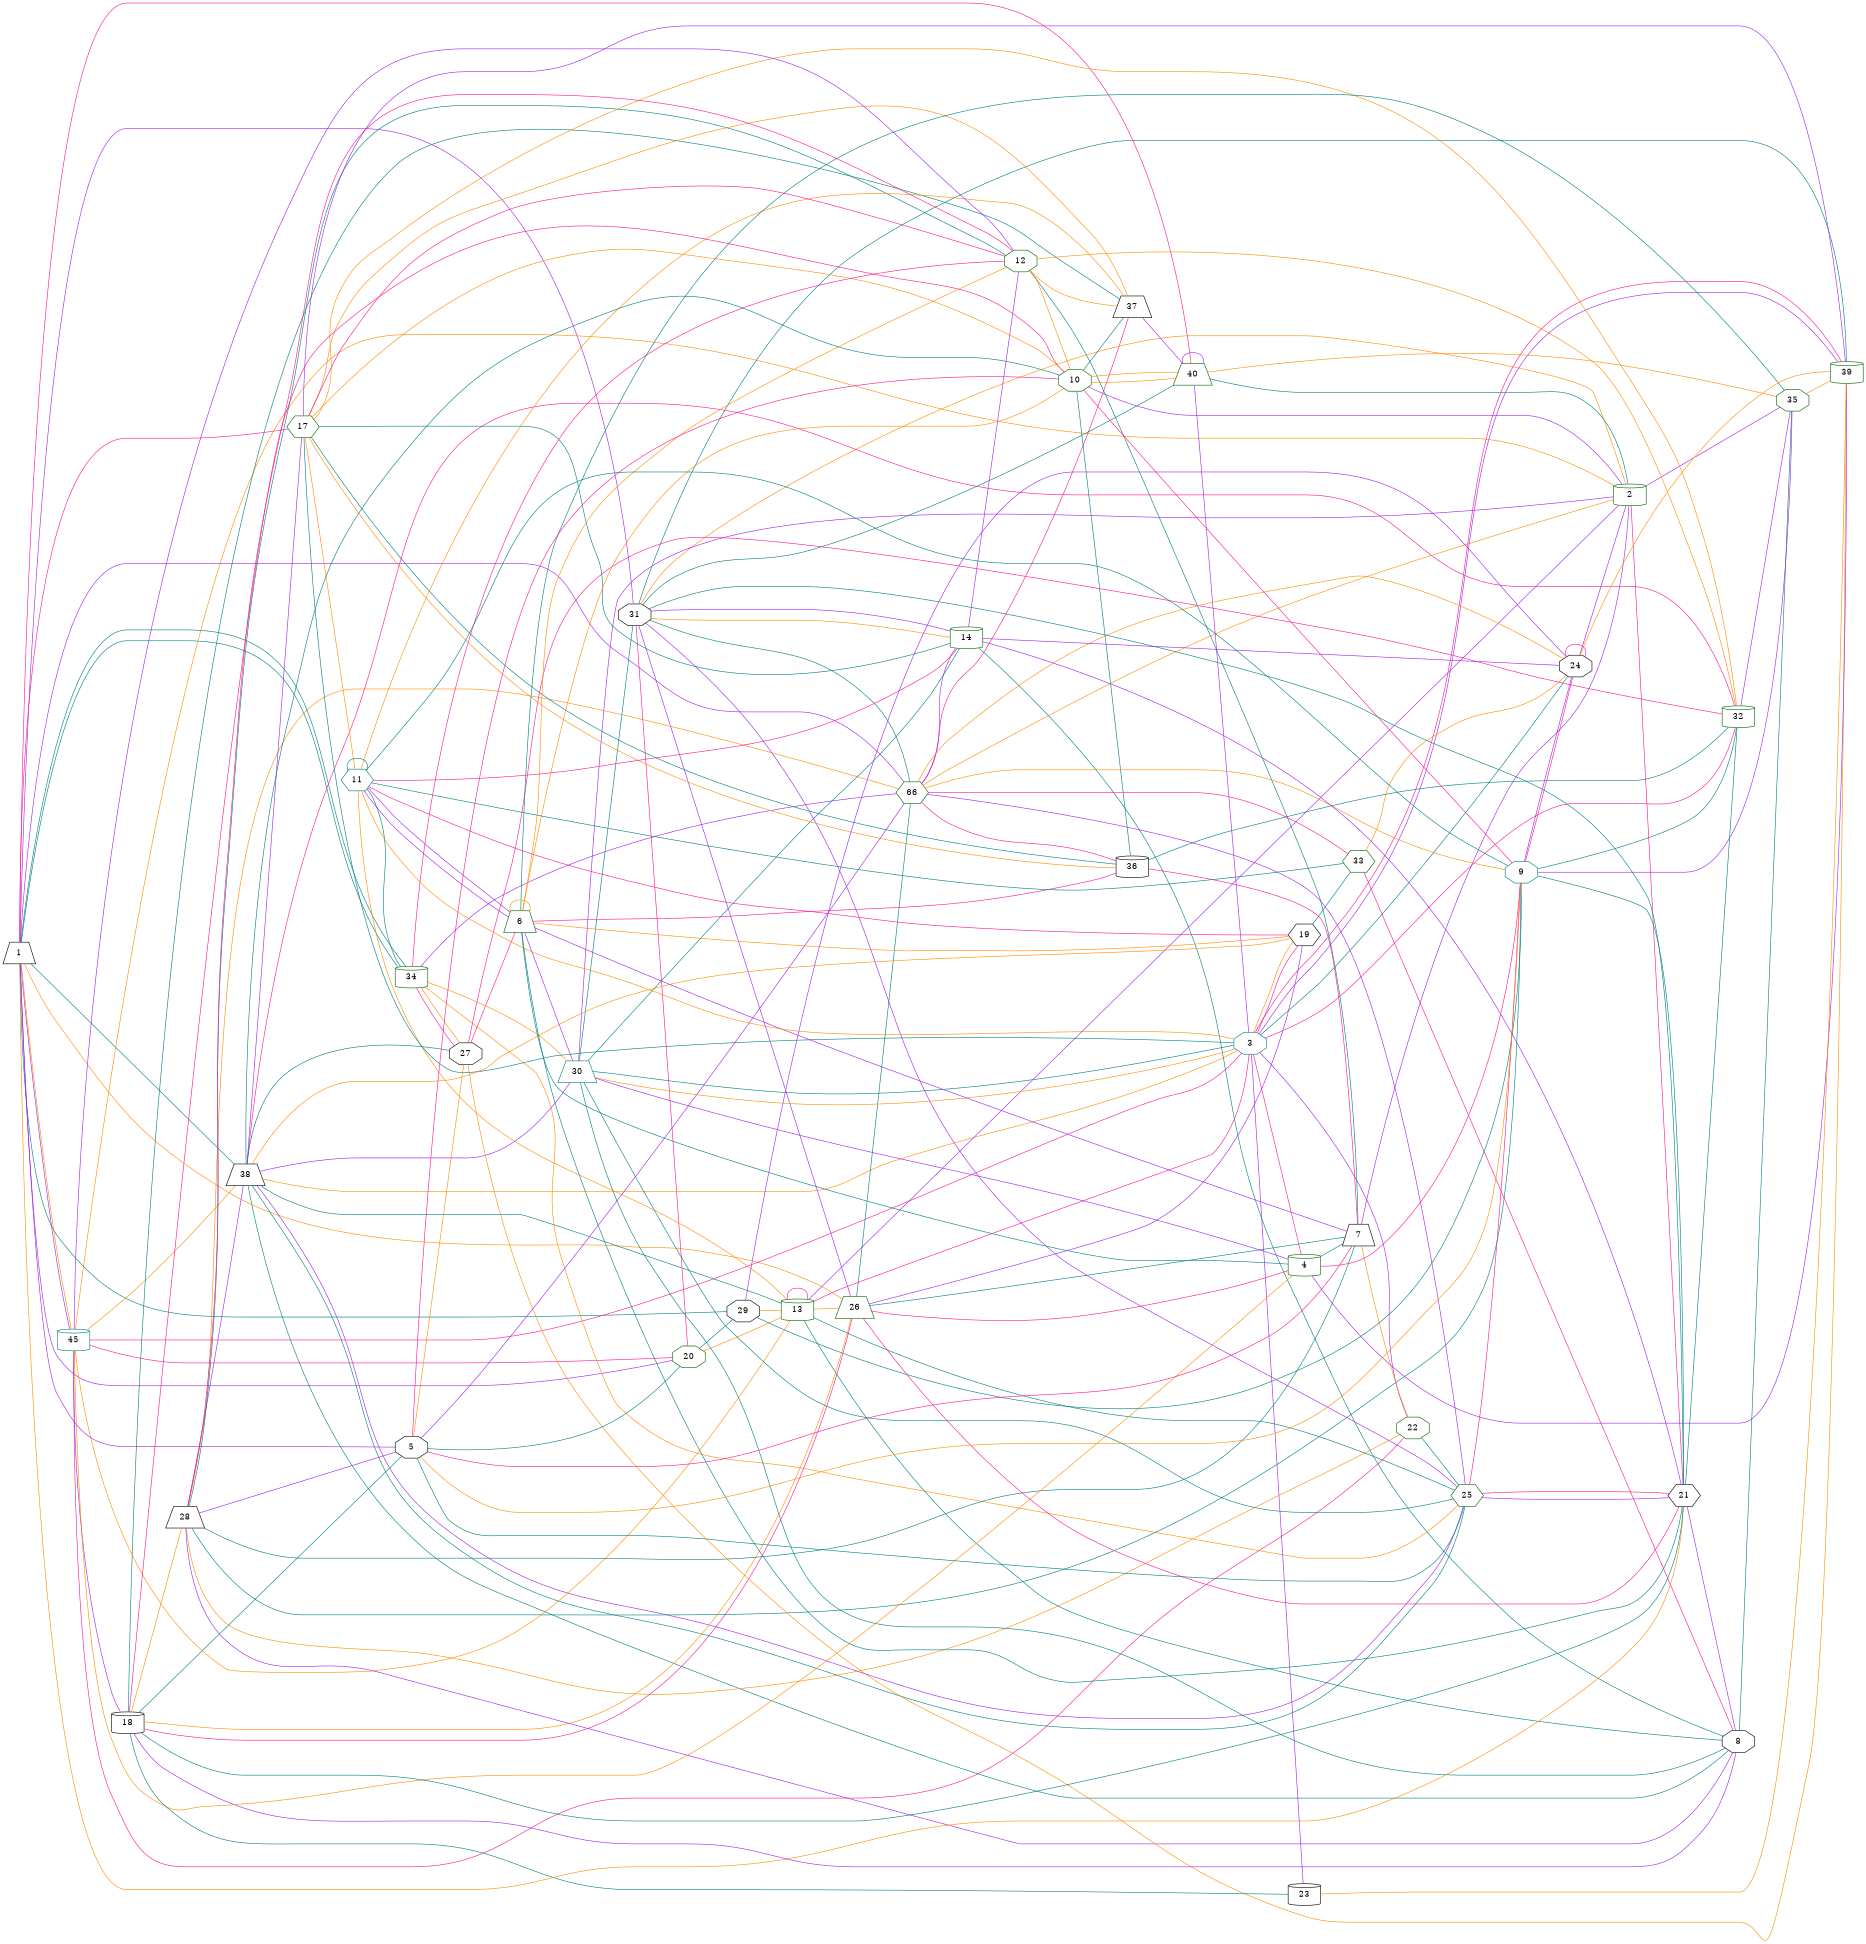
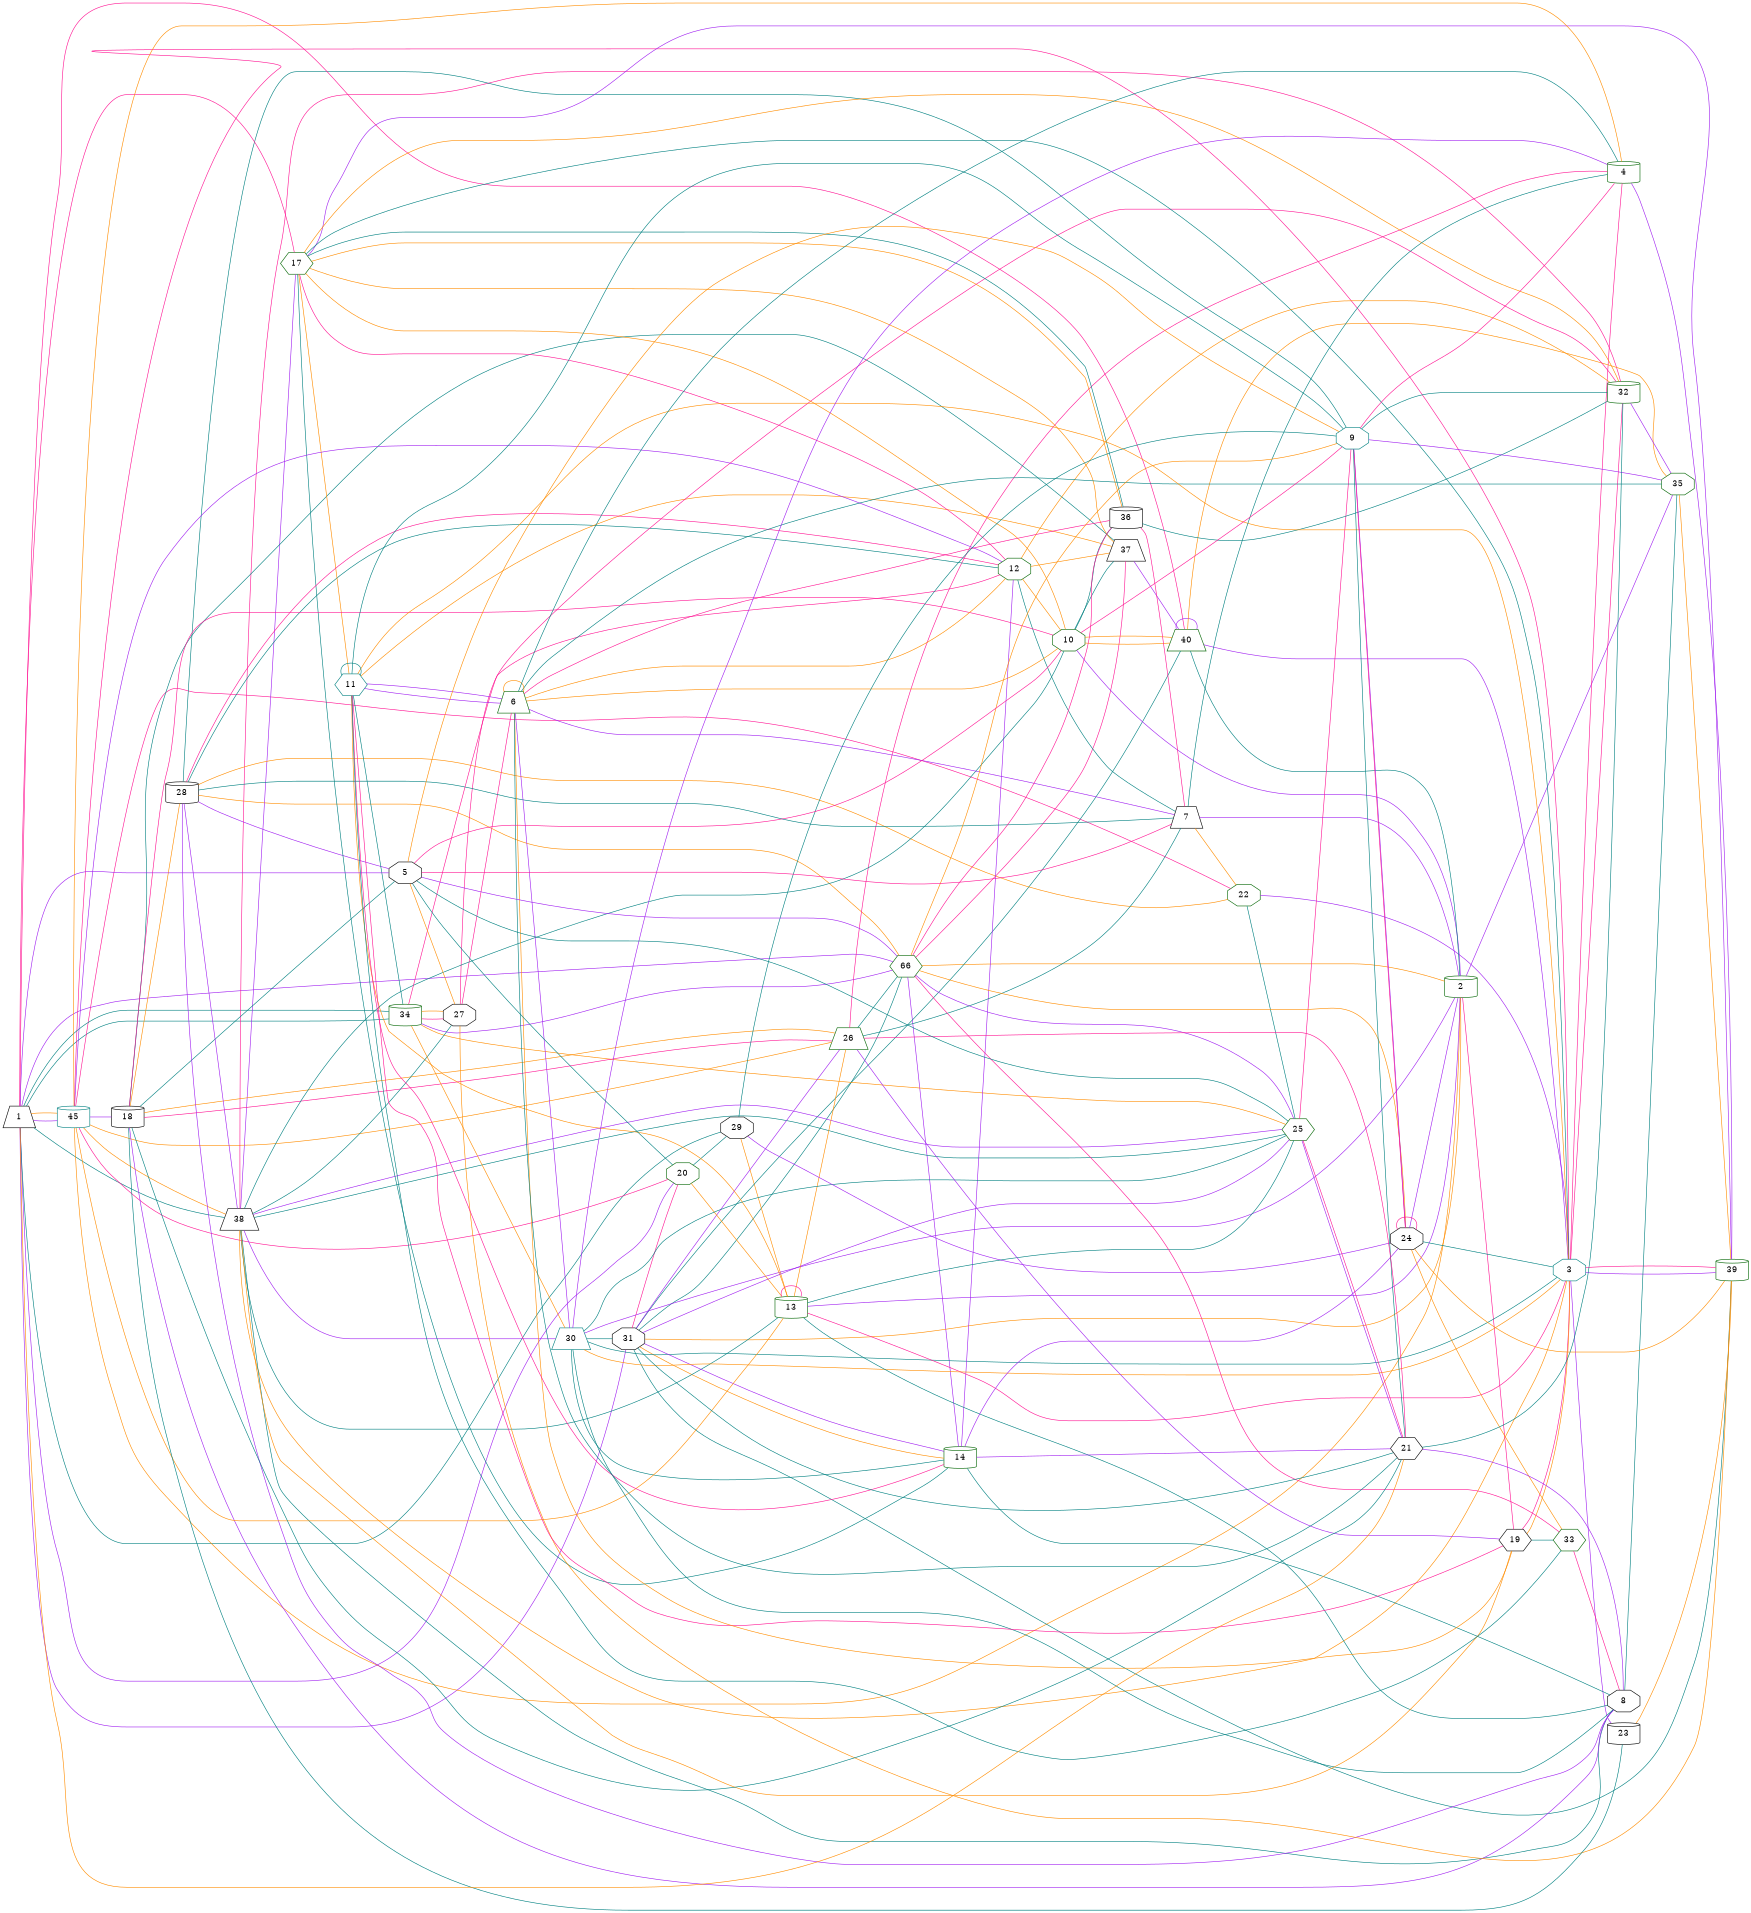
edge "2" -- "21": now "2" -- "19"
edge "1" -- "26": now "45" -- "26"
node "28": shape trapezium -> cylinder
